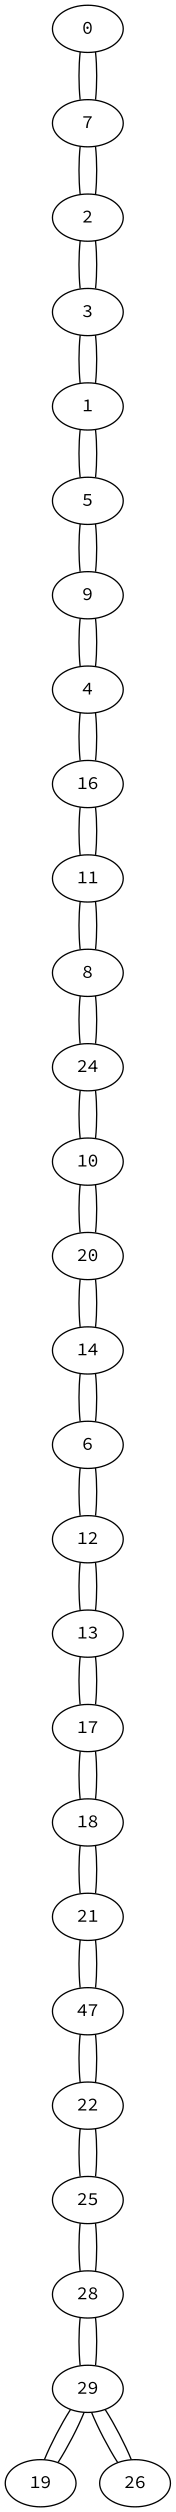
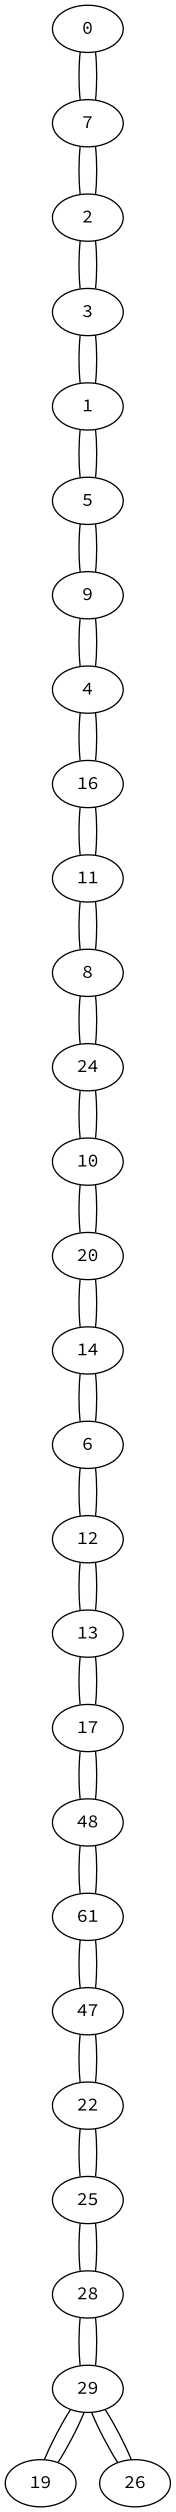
node "18": label "18" -> "48"
node "21": label "21" -> "61"
